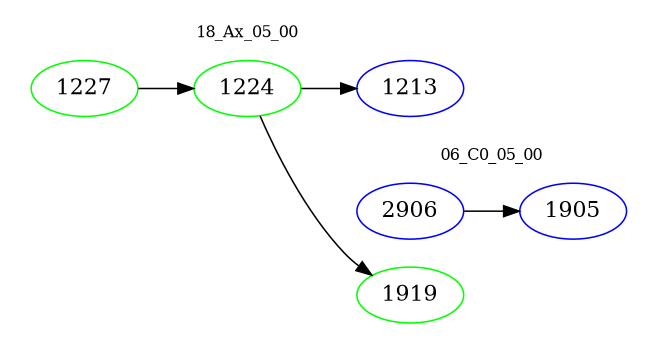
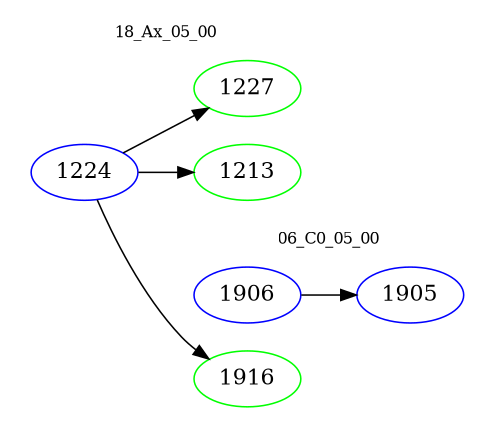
edge "1227" -> "1224": reversed
node "1224": color green -> blue
node "1213": color blue -> green
node "2906": label "2906" -> "1906"
node "1919": label "1919" -> "1916"
